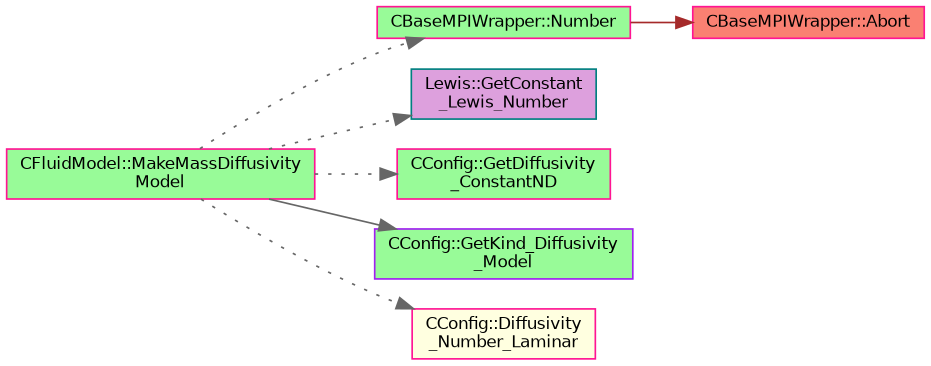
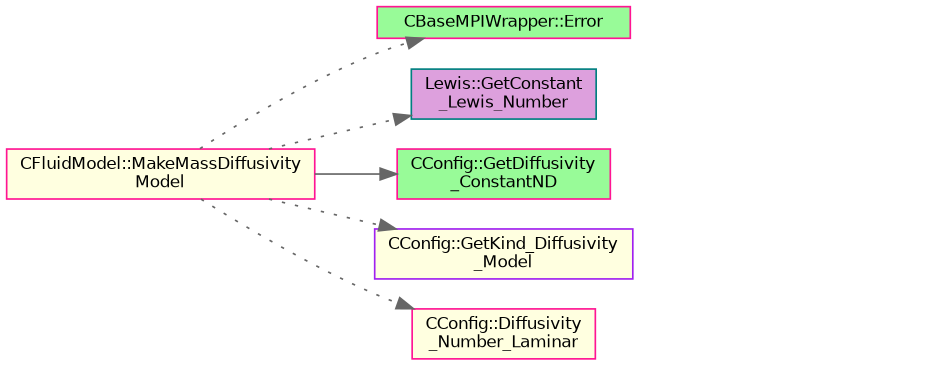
node "CBaseMPIWrapper::Number": label "CBaseMPIWrapper::Number" -> "CBaseMPIWrapper::Error"
node "CBaseMPIWrapper::Abort": removed
node "CFluidModel::MakeMassDiffusivity Model": fillcolor palegreen -> lightyellow
edge "CFluidModel::MakeMassDiffusivity Model" -> "CConfig::GetDiffusivity _ConstantND": style dotted -> solid
edge "CFluidModel::MakeMassDiffusivity Model" -> "CConfig::GetKind_Diffusivity _Model": style solid -> dotted
node "CConfig::GetKind_Diffusivity _Model": fillcolor palegreen -> lightyellow
